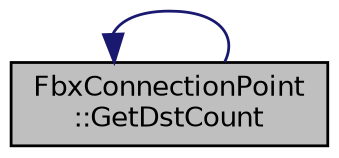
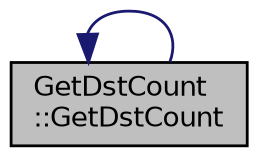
node "FbxConnectionPoint ::GetDstCount": label "FbxConnectionPoint ::GetDstCount" -> "GetDstCount ::GetDstCount"
